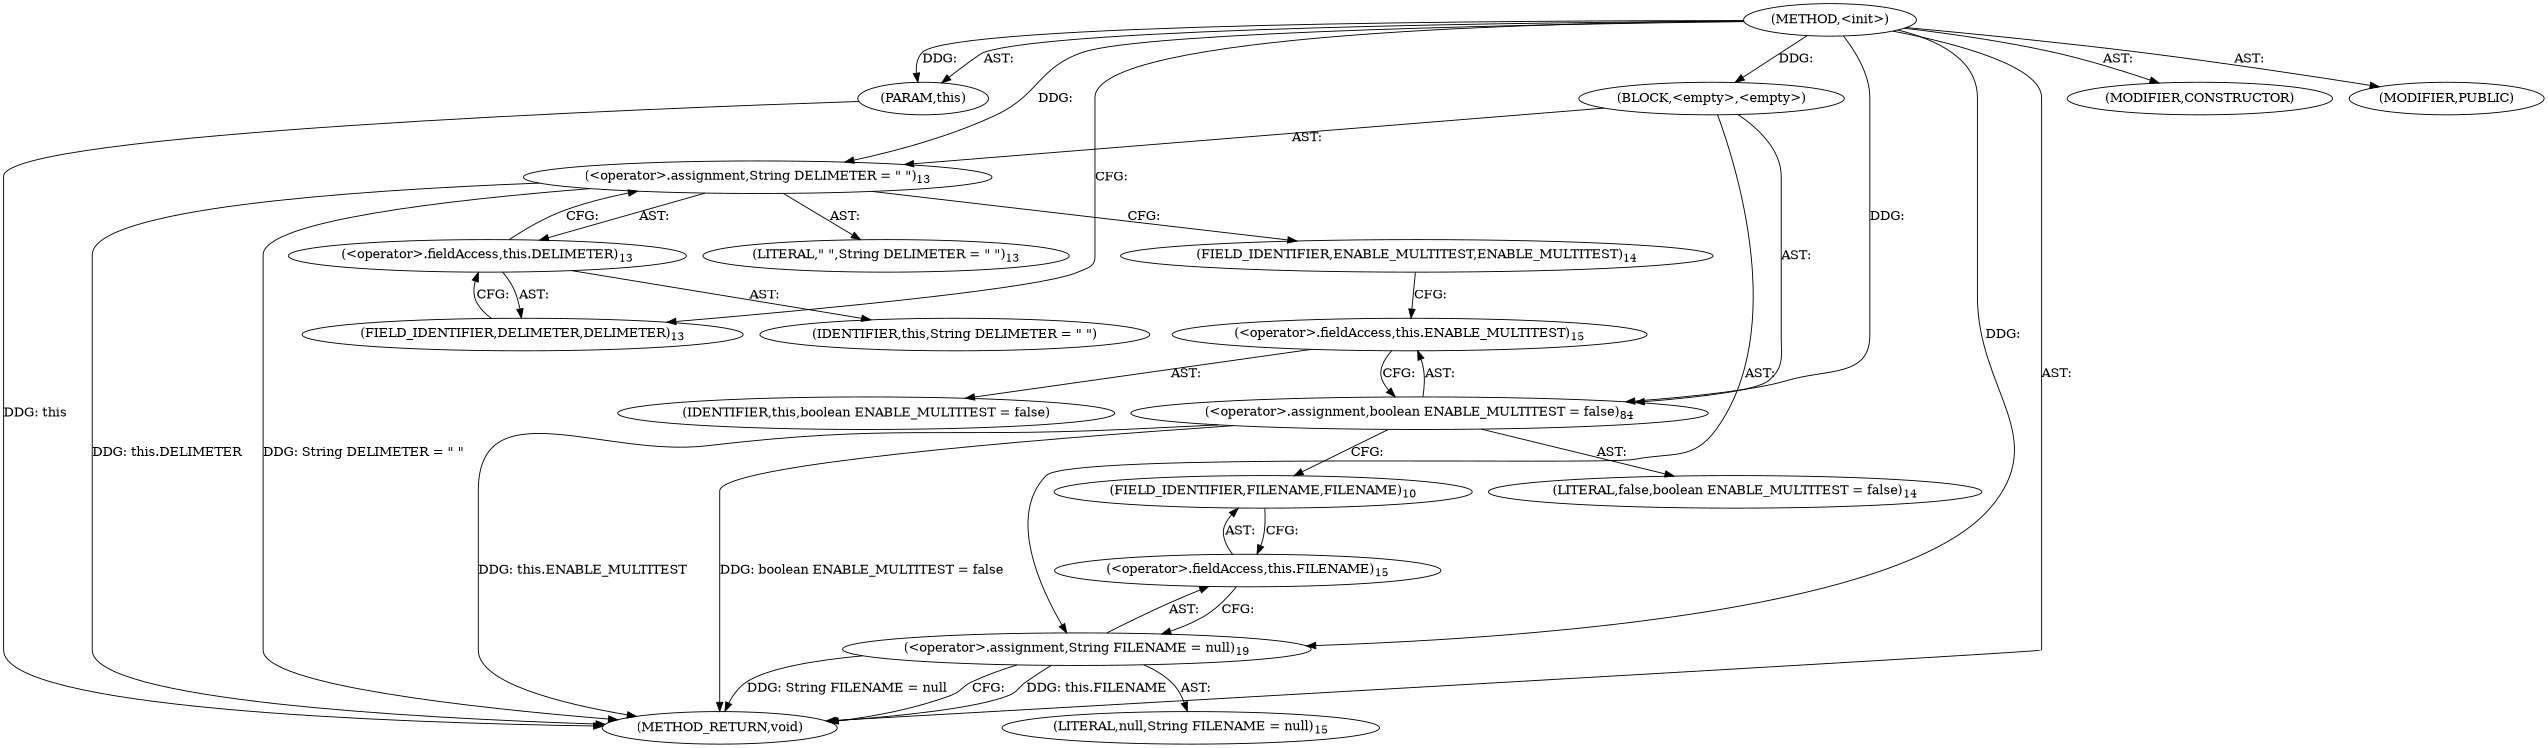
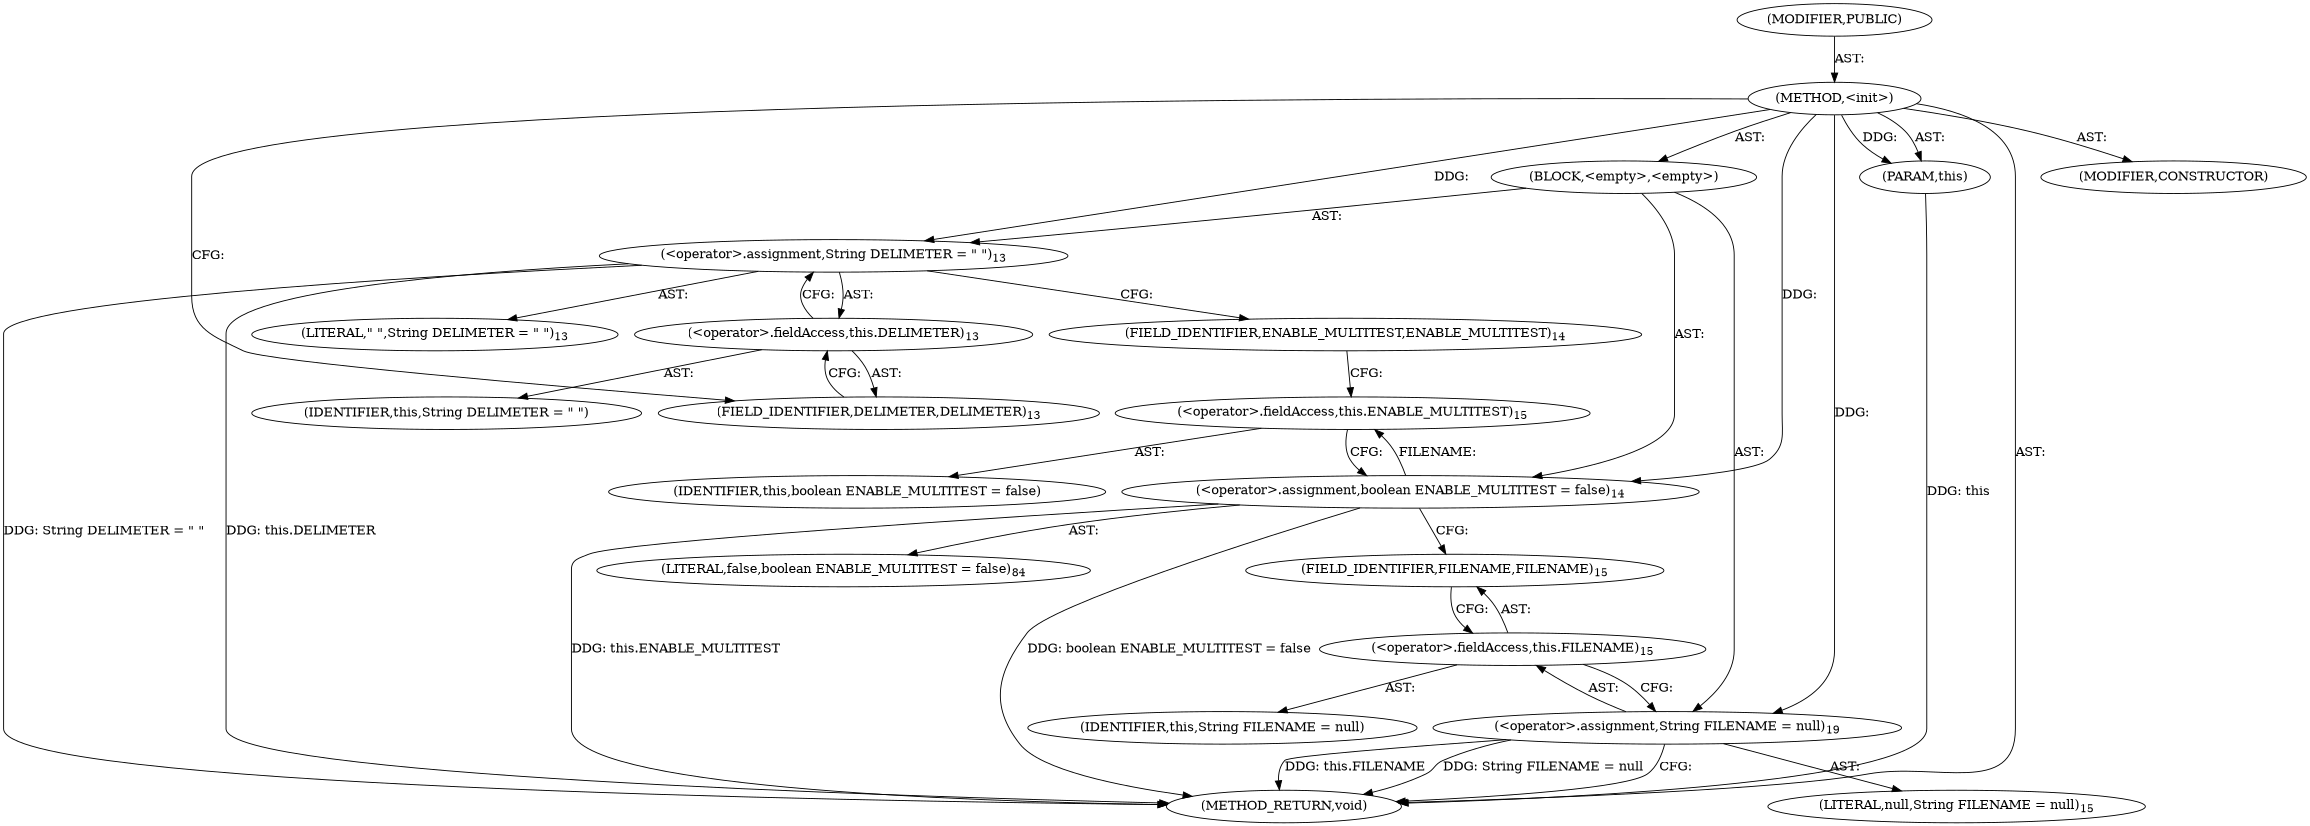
edge "(METHOD,<init>)" -> "(MODIFIER,PUBLIC)": reversed
edge "(METHOD,<init>)" -> "(BLOCK,<empty>,<empty>)": label "DDG: " -> "AST: "
edge "(<operator>.assignment,boolean ENABLE_MULTITEST = false)" -> "(<operator>.fieldAccess,this.ENABLE_MULTITEST)": label "AST: " -> "FILENAME: "
node "(<operator>.assignment,boolean ENABLE_MULTITEST = false)": text "84" -> "14"
node "(FIELD_IDENTIFIER,FILENAME,FILENAME)": text "10" -> "15"
node "(LITERAL,false,boolean ENABLE_MULTITEST = false)": text "14" -> "84"
node "(IDENTIFIER,this,String FILENAME = null)": added
